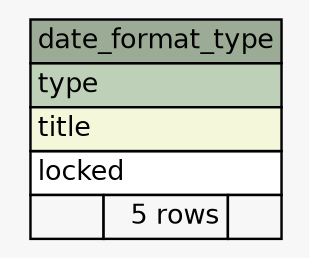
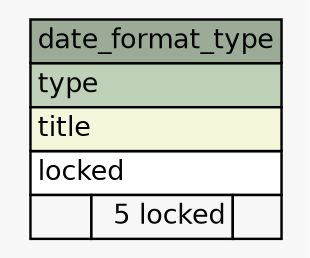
node "date_format_type": text "5 rows" -> "5 locked"
